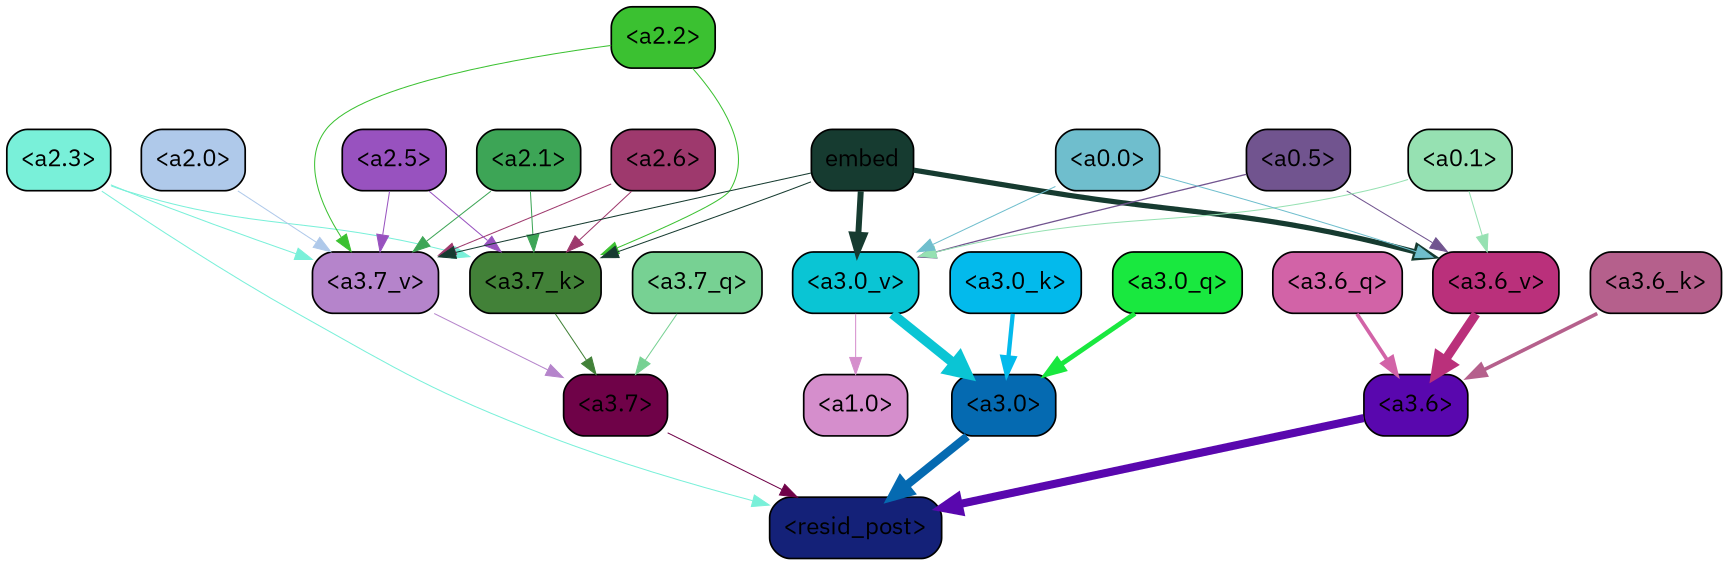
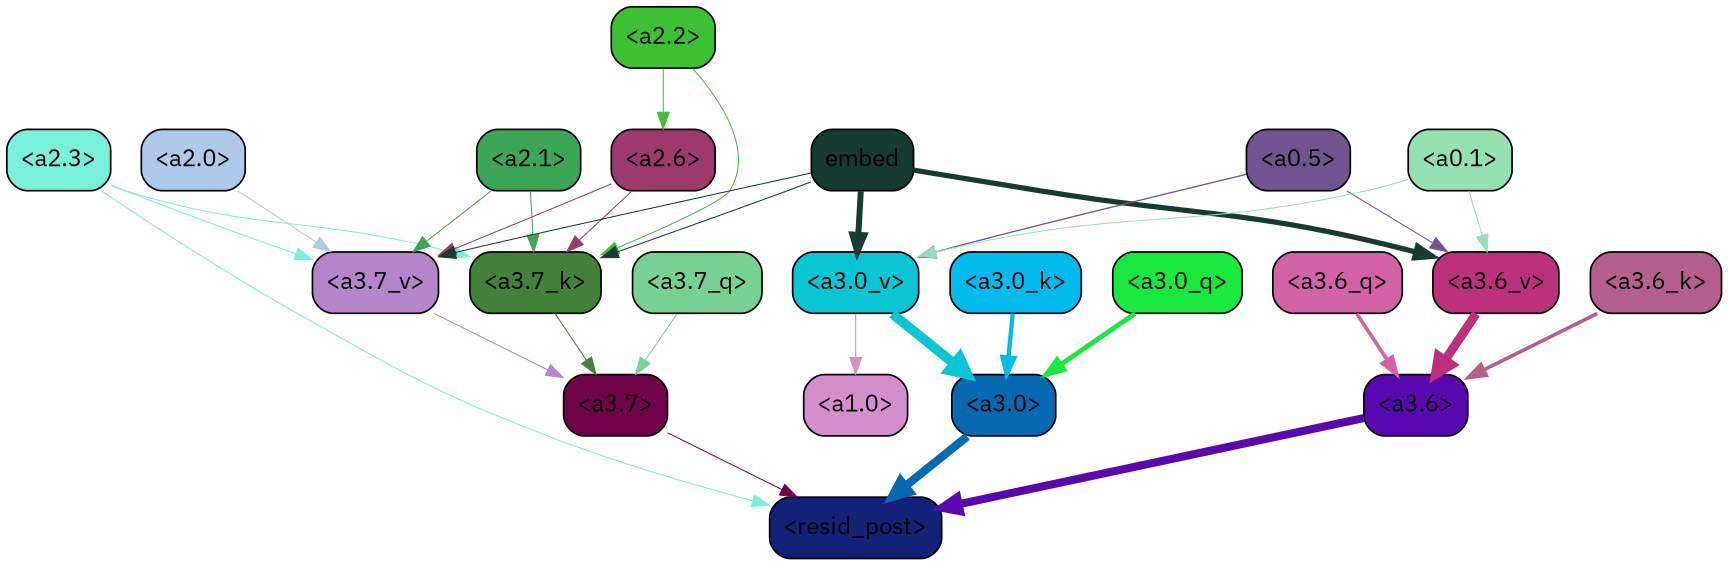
edge "<a2.2>" -> "<a3.7_v>": now "<a2.2>" -> "<a2.6>"
node "<a2.5>": removed
node "<a0.0>": removed
